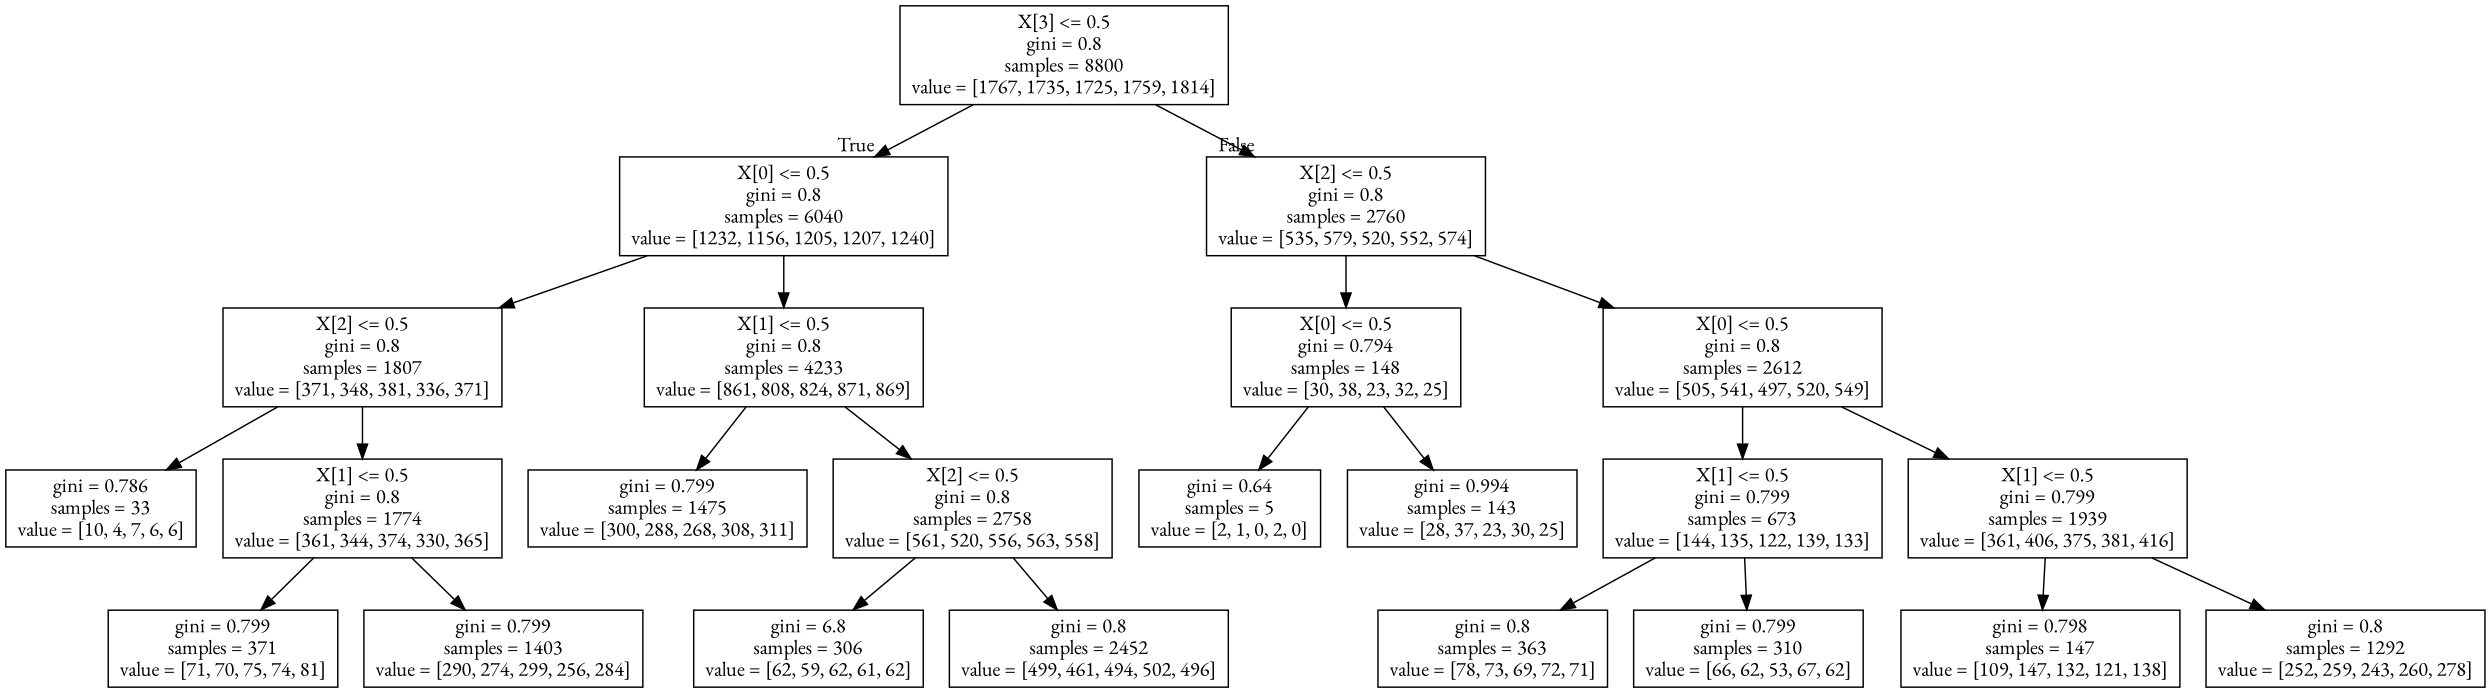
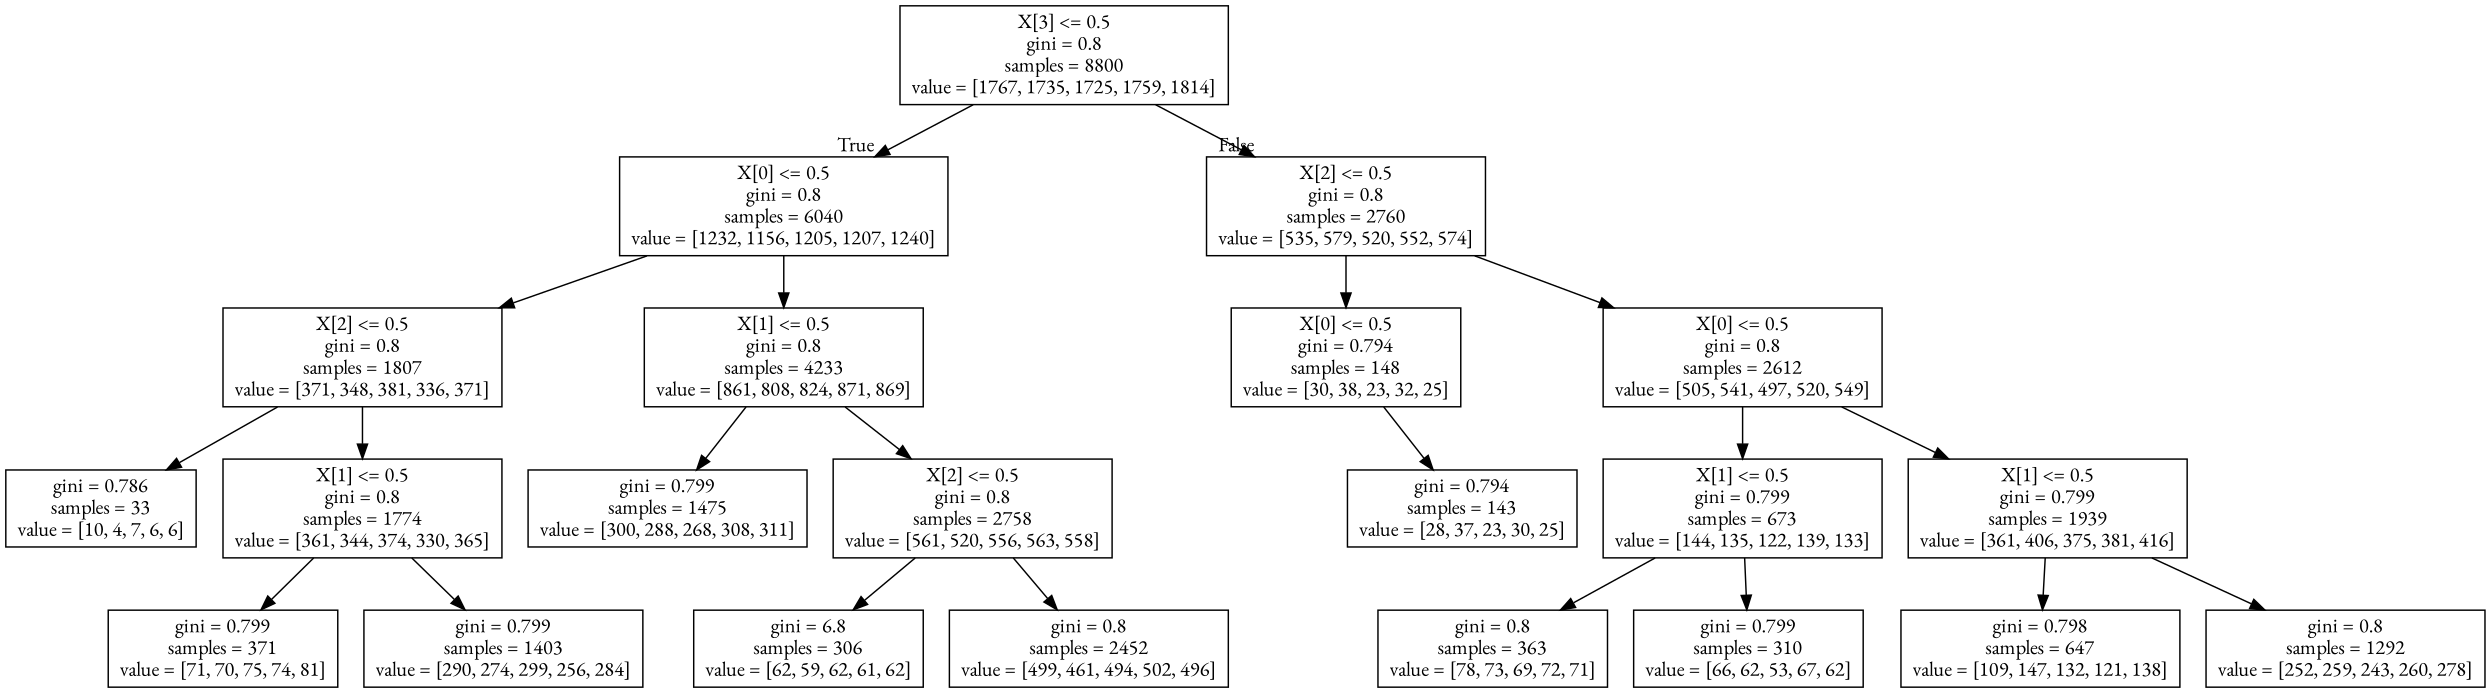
node "gini = 0.64 samples = 5 value = [2, 1, 0, 2, 0]": removed
node "gini = 0.994 samples = 143 value = [28, 37, 23, 30, 25]": label "gini = 0.994 samples = 143 value = [28, 37, 23, 30, 25]" -> "gini = 0.794 samples = 143 value = [28, 37, 23, 30, 25]"
node "gini = 0.798 samples = 147 value = [109, 147, 132, 121, 138]": label "gini = 0.798 samples = 147 value = [109, 147, 132, 121, 138]" -> "gini = 0.798 samples = 647 value = [109, 147, 132, 121, 138]"
